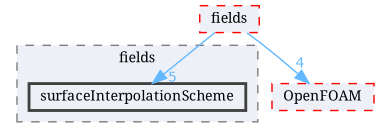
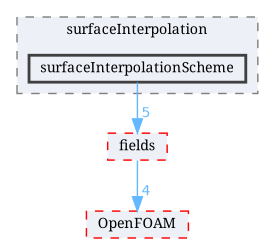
edge "fields" -> "surfaceInterpolationScheme": reversed
cluster "fields": label "fields" -> "surfaceInterpolation"
